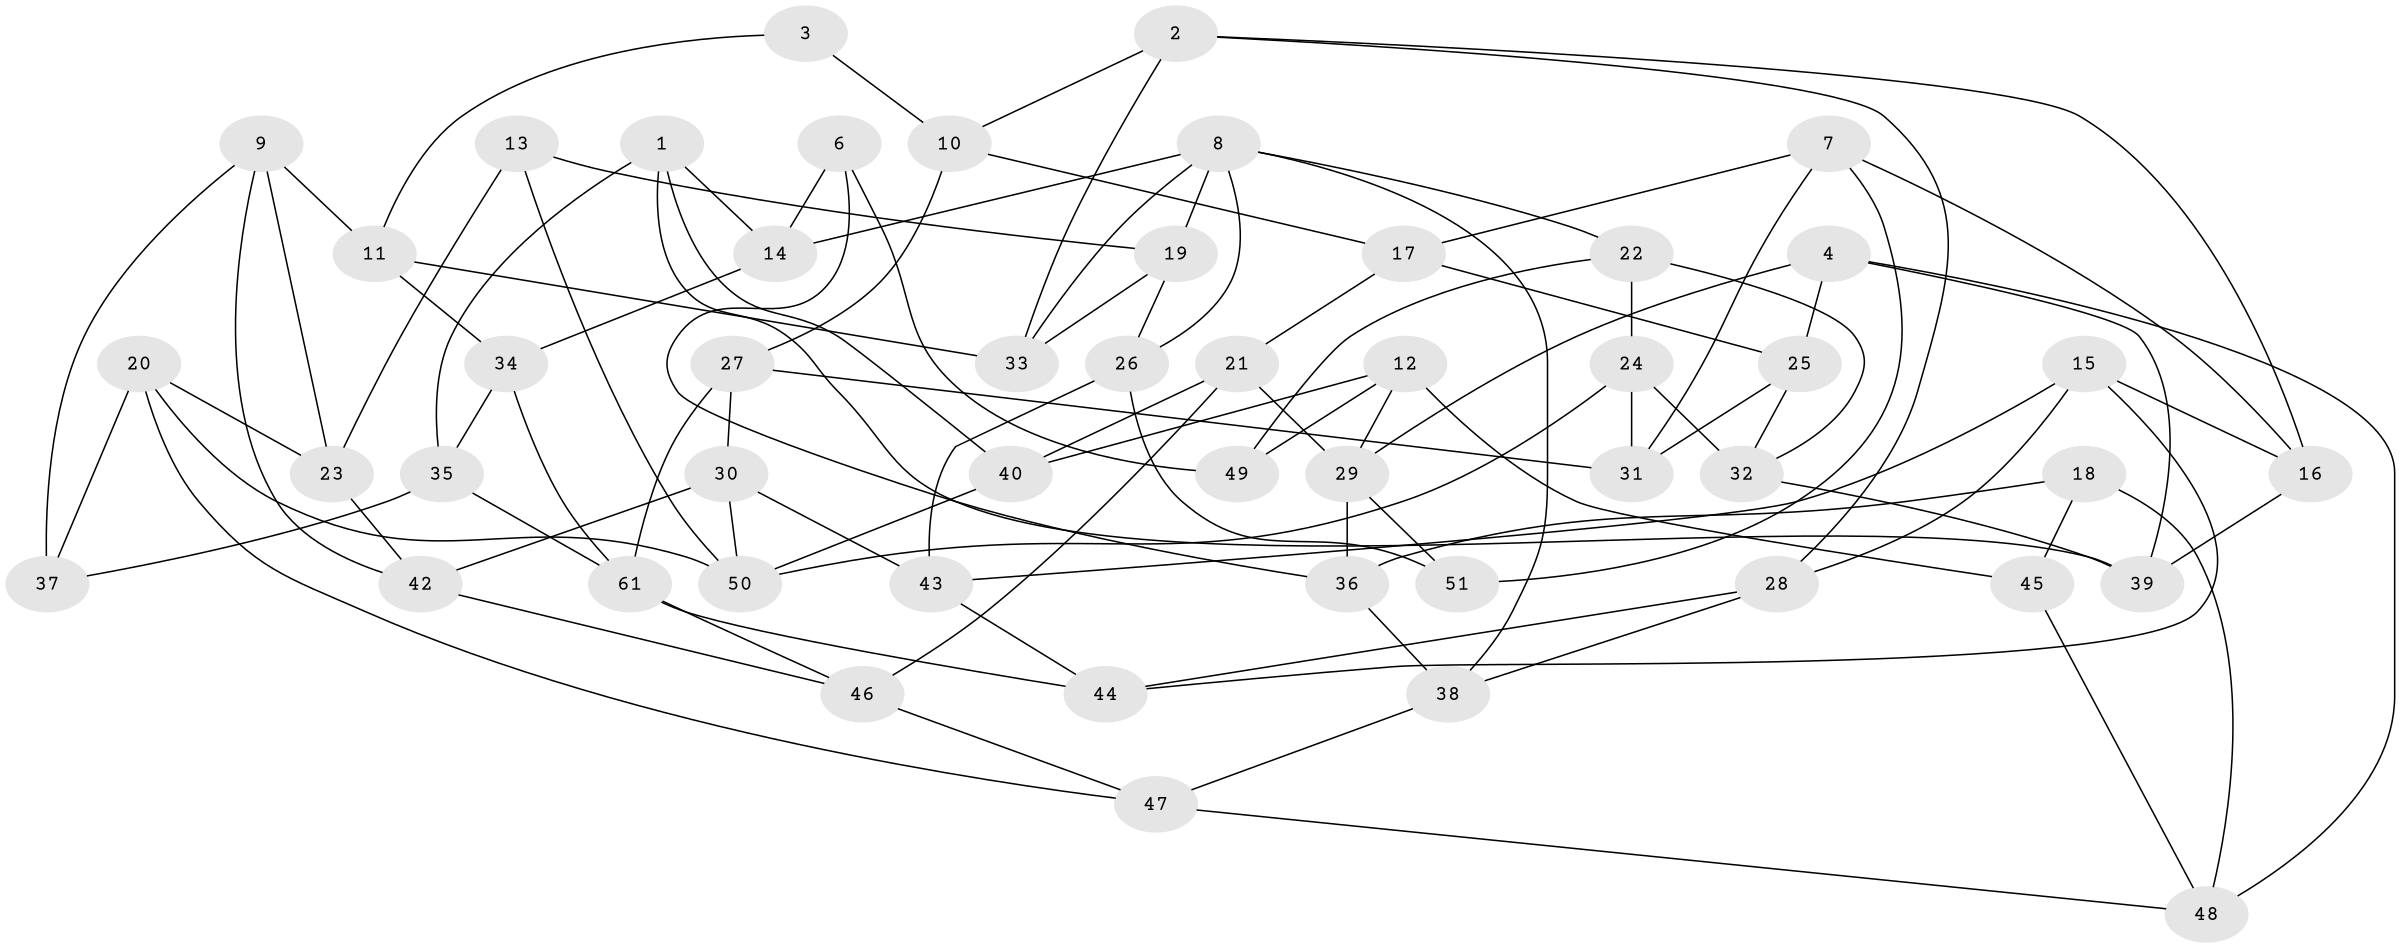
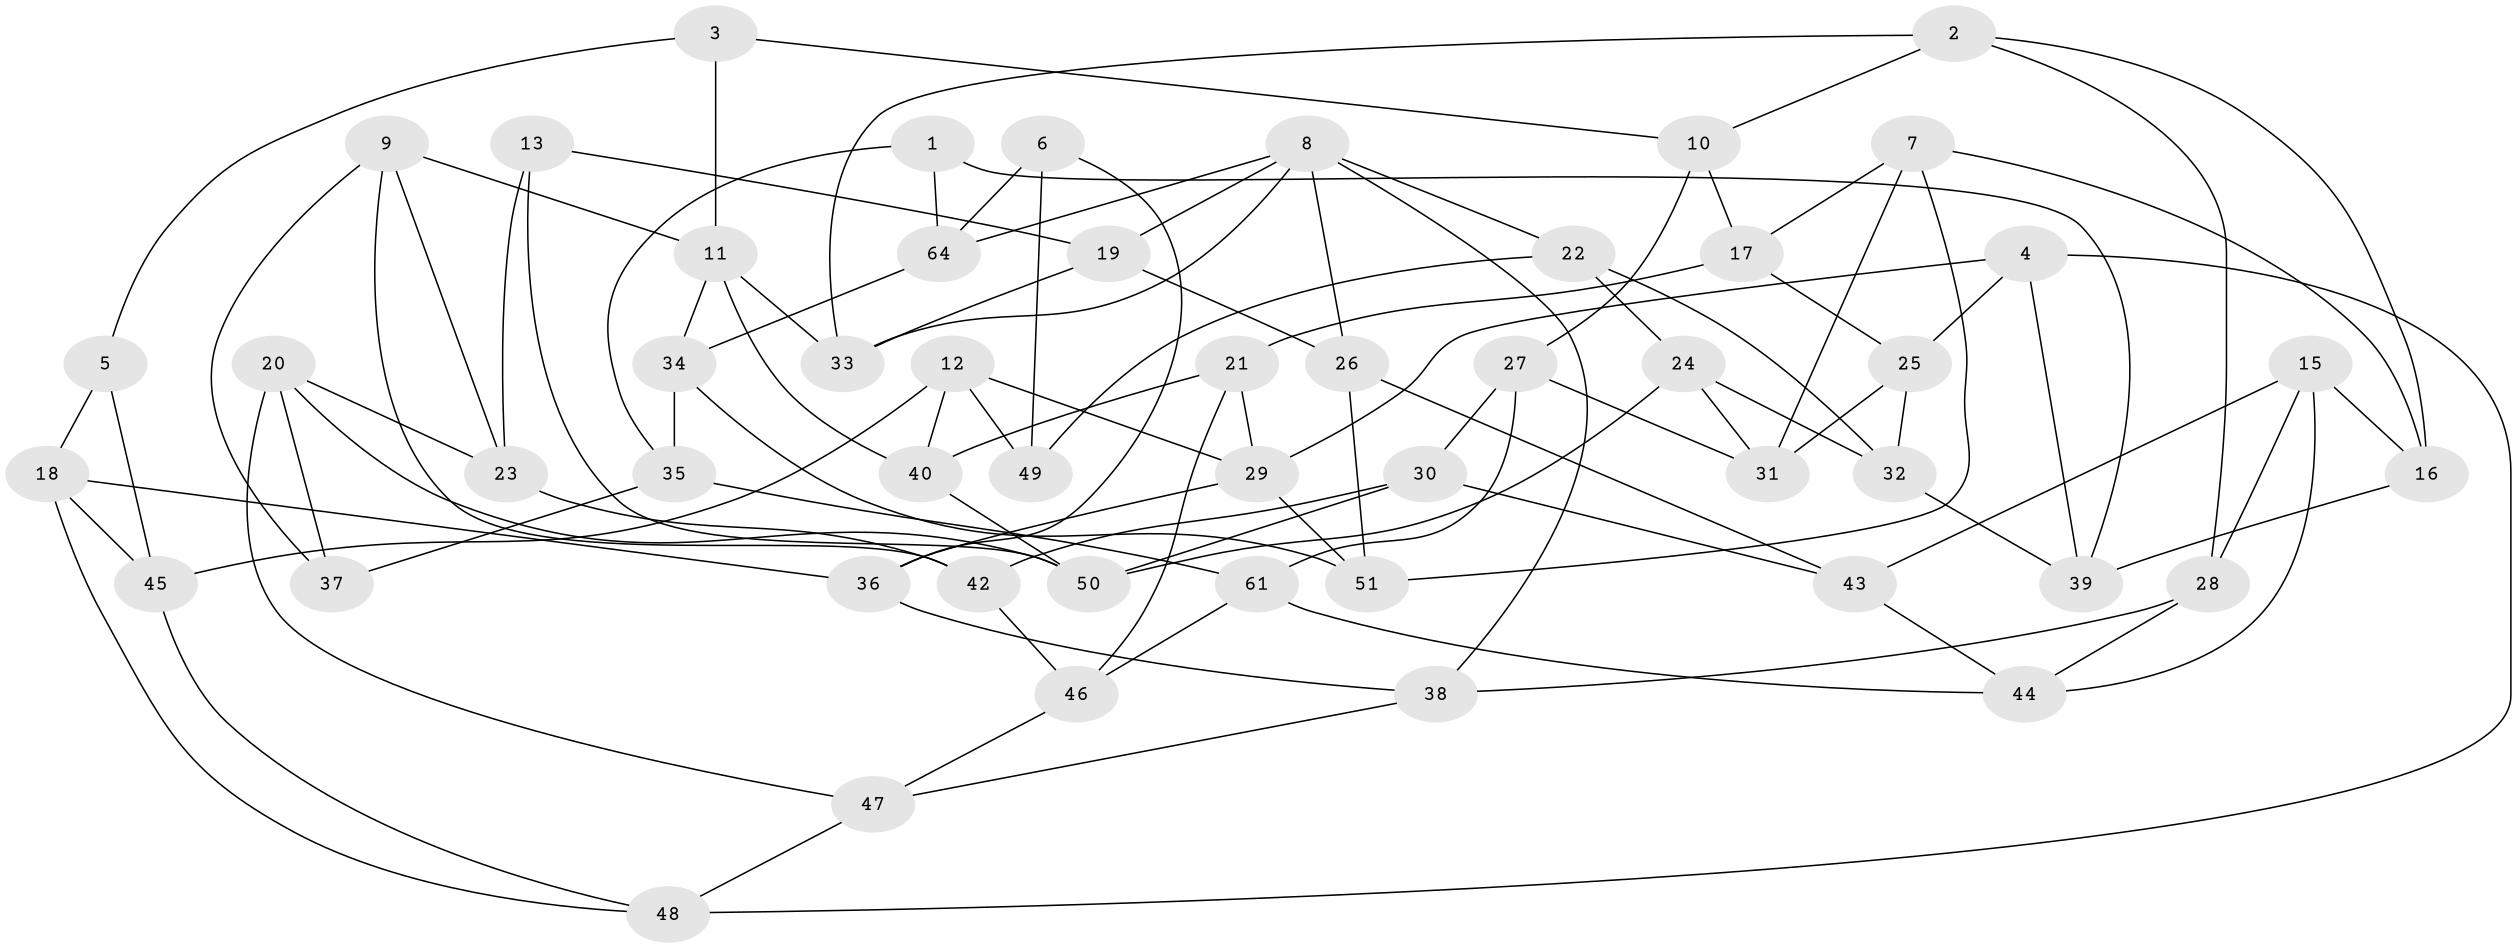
node "14": label "14" -> "64"
edge "1" -- "40": now "11" -- "40"
node "5": added
edge "34" -- "61": now "34" -- "51"
